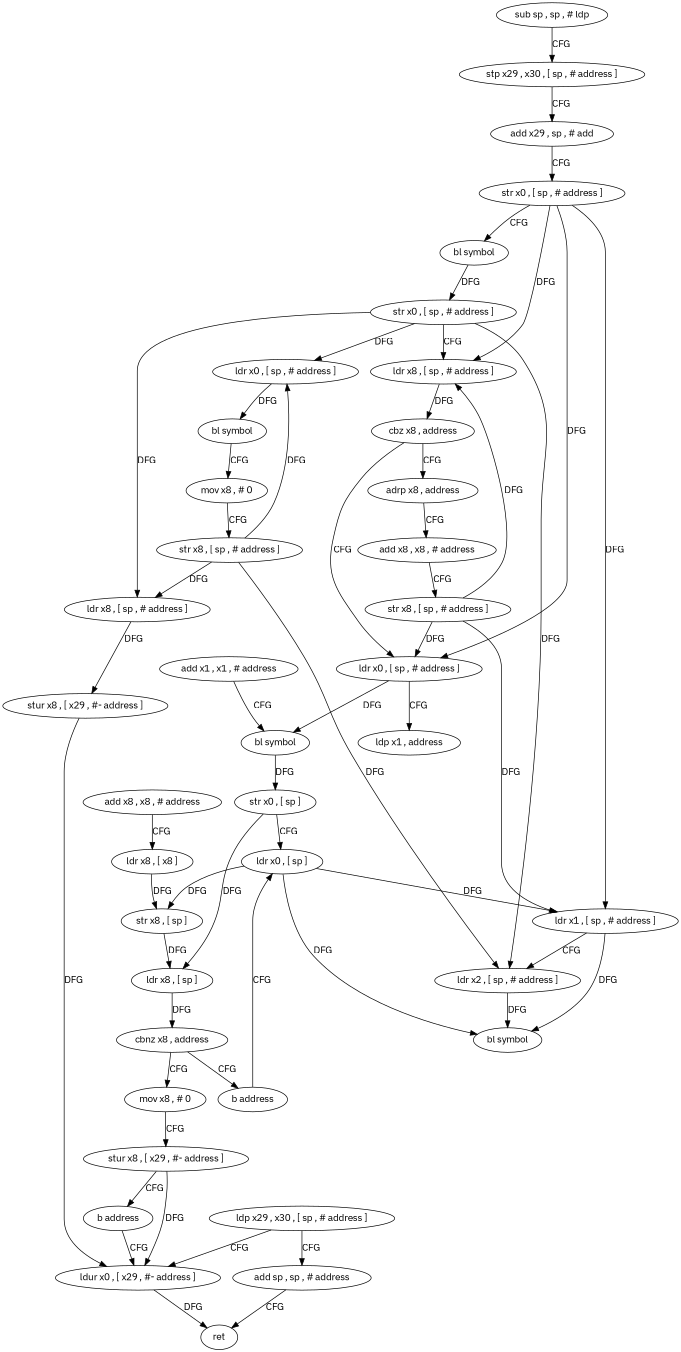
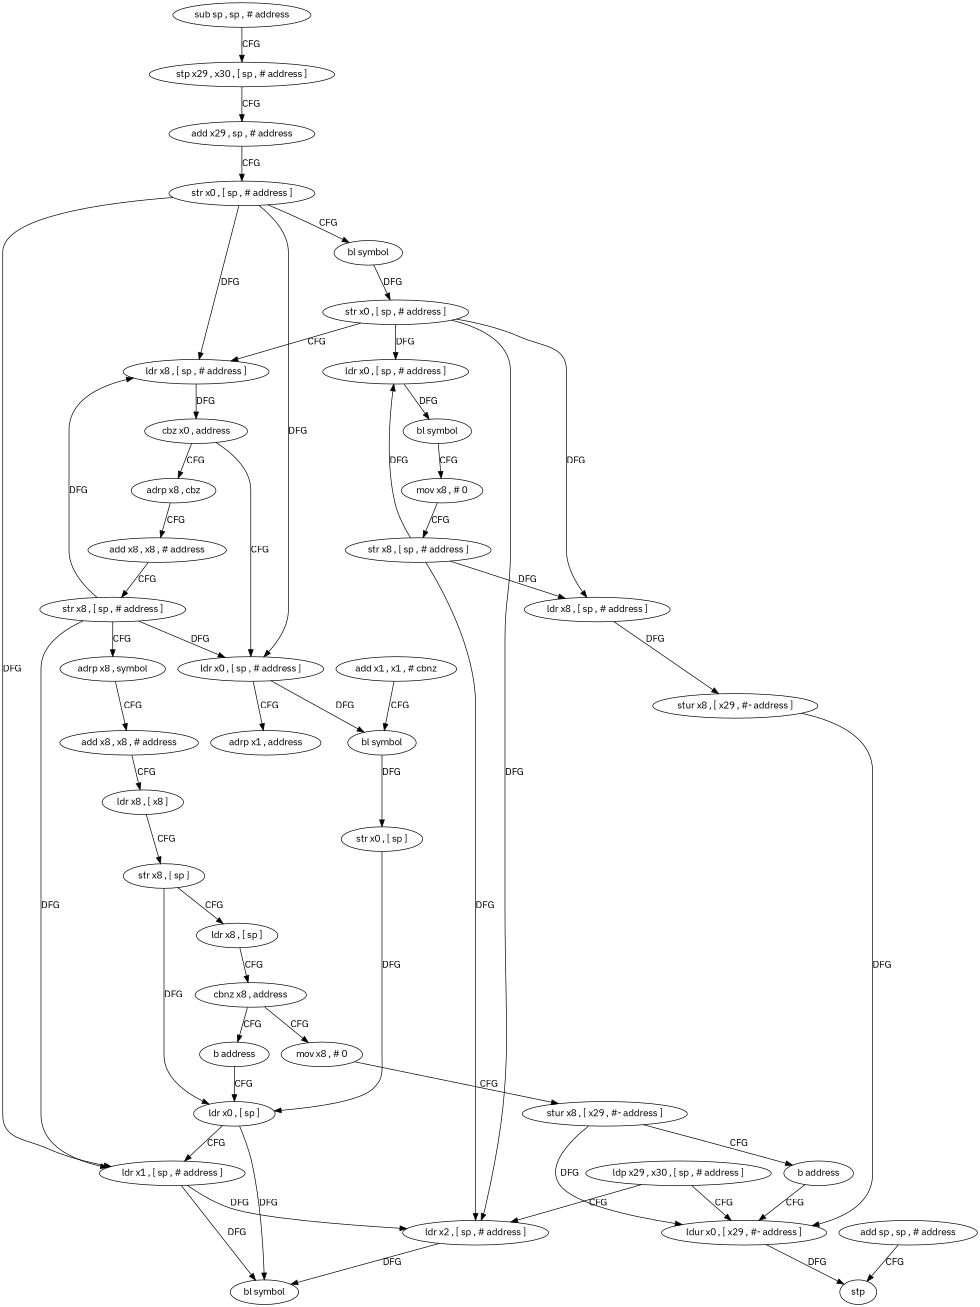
node "sub sp , sp , # ldp": label "sub sp , sp , # ldp" -> "sub sp , sp , # address"
node "add x29 , sp , # add": label "add x29 , sp , # add" -> "add x29 , sp , # address"
node "cbz x8 , address": label "cbz x8 , address" -> "cbz x0 , address"
node "adrp x8 , address": label "adrp x8 , address" -> "adrp x8 , cbz"
node "adrp x8 , symbol": added
node "add x1 , x1 , # address": label "add x1 , x1 , # address" -> "add x1 , x1 , # cbnz"
node "ldp x1 , address": label "ldp x1 , address" -> "adrp x1 , address"
edge "str x0 , [ sp ]" -> "ldr x0 , [ sp ]": label "CFG" -> "DFG"
edge "ldr x0 , [ sp ]" -> "str x8 , [ sp ]": reversed
edge "str x0 , [ sp ]" -> "ldr x8 , [ sp ]": removed, label "DFG"
edge "ldr x8 , [ x8 ]" -> "str x8 , [ sp ]": label "DFG" -> "CFG"
edge "ldr x0 , [ sp ]" -> "ldr x1 , [ sp , # address ]": label "DFG" -> "CFG"
edge "str x8 , [ sp ]" -> "ldr x8 , [ sp ]": label "DFG" -> "CFG"
edge "ldr x1 , [ sp , # address ]" -> "ldr x2 , [ sp , # address ]": label "CFG" -> "DFG"
edge "ldr x8 , [ sp ]" -> "cbnz x8 , address": label "DFG" -> "CFG"
edge "ldp x29 , x30 , [ sp , # address ]" -> "add sp , sp , # address": now "ldp x29 , x30 , [ sp , # address ]" -> "ldr x2 , [ sp , # address ]"
node "ret": label "ret" -> "stp"
